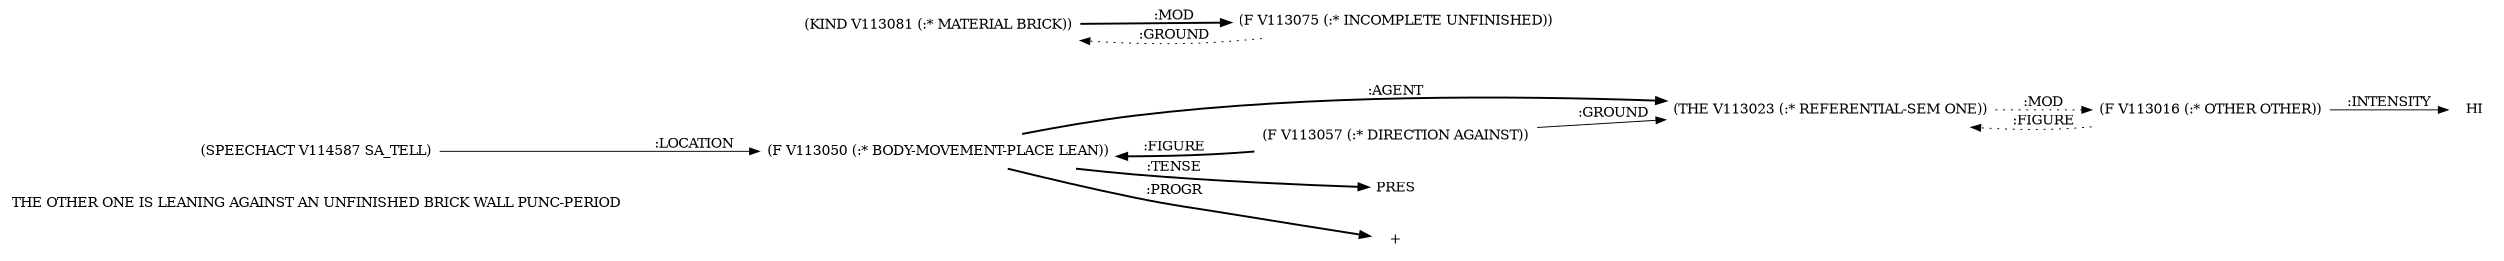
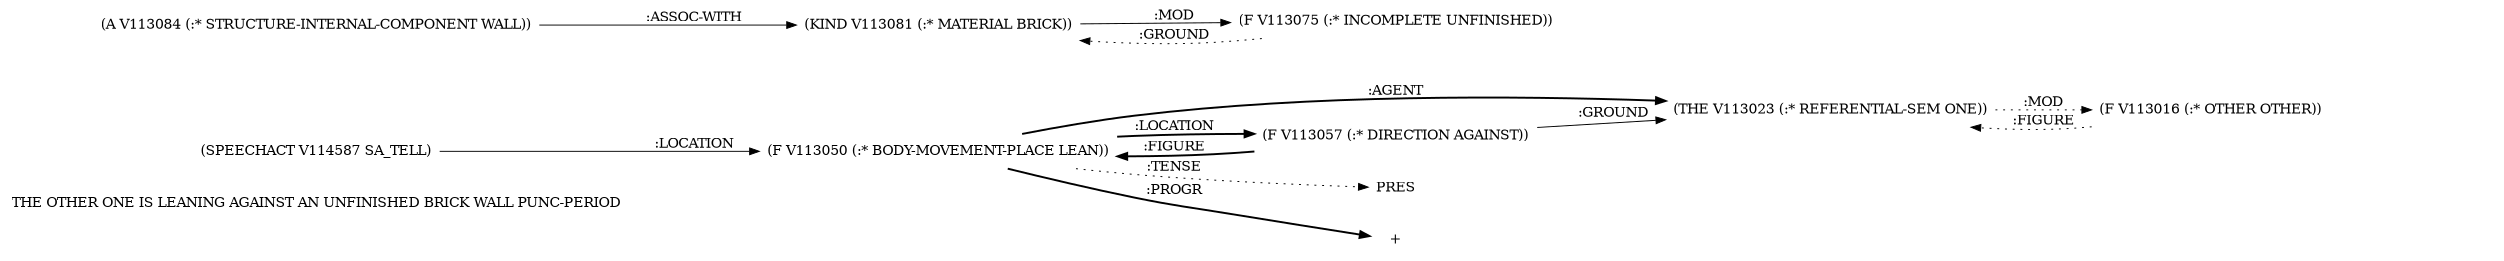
edge "(KIND V113081 (:* MATERIAL BRICK))" -> "(F V113075 (:* INCOMPLETE UNFINISHED))": style bold -> solid
node "(A V113084 (:* STRUCTURE-INTERNAL-COMPONENT WALL))": added
node "HI": removed
edge "(F V113050 (:* BODY-MOVEMENT-PLACE LEAN))" -> "(F V113057 (:* DIRECTION AGAINST))": added, label ":LOCATION"
edge "(F V113050 (:* BODY-MOVEMENT-PLACE LEAN))" -> "PRES": style bold -> dotted
